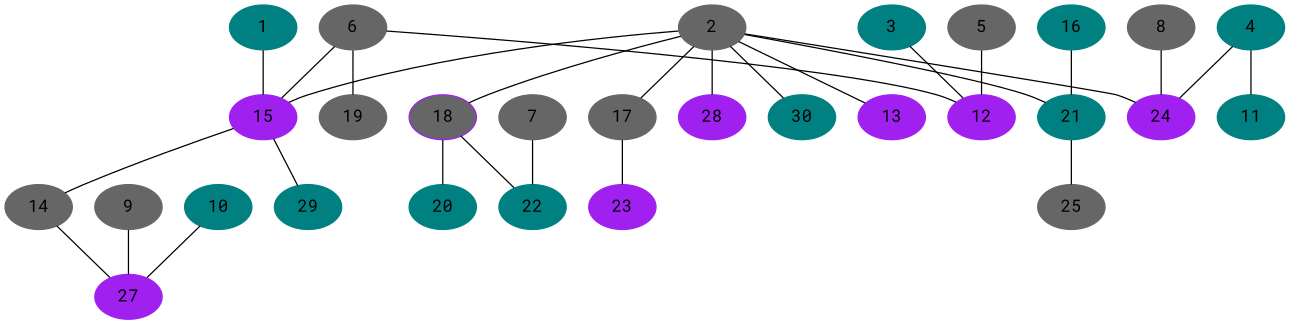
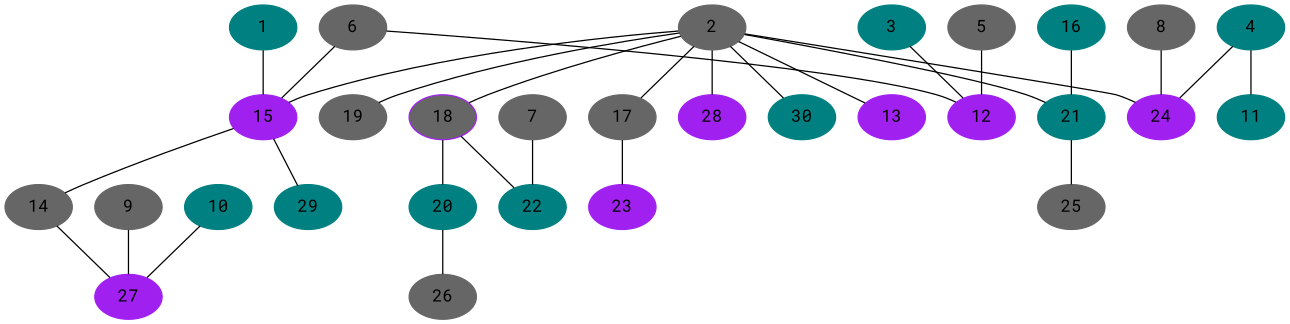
edge "6" -- "19": now "2" -- "19"
node "26": added
